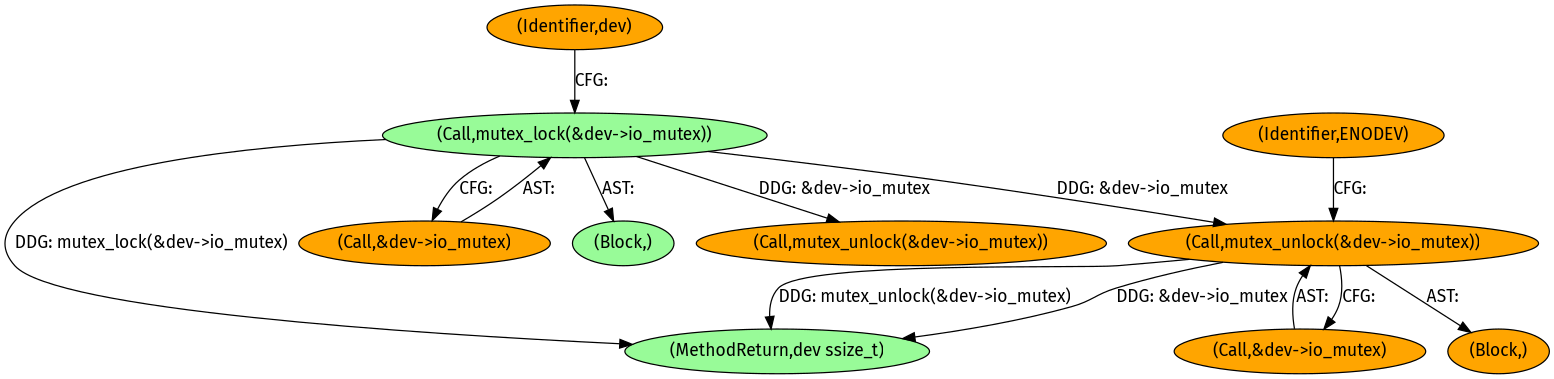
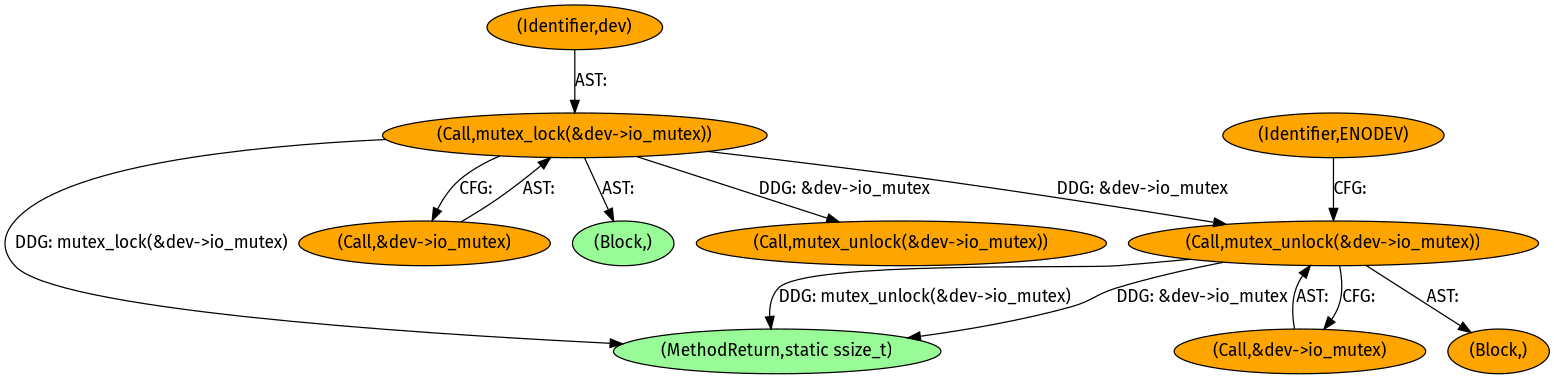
edge "(Identifier,dev)" -> "(Call,mutex_lock(&dev->io_mutex))": label "CFG: " -> "AST: "
node "(Call,mutex_lock(&dev->io_mutex))": fillcolor palegreen -> orange
node "(MethodReturn,dev ssize_t)": label "(MethodReturn,dev ssize_t)" -> "(MethodReturn,static ssize_t)"
